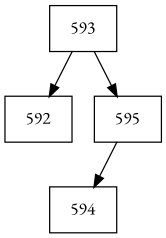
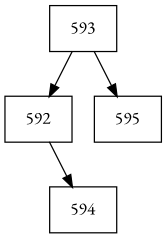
edge "595" -> "594": now "592" -> "594"
